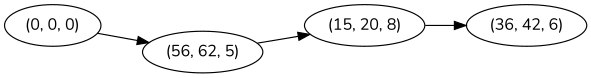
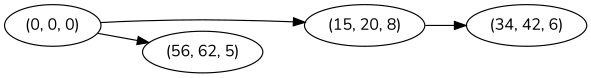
node "(36, 42, 6)": label "(36, 42, 6)" -> "(34, 42, 6)"
edge "(56, 62, 5)" -> "(15, 20, 8)": now "(0, 0, 0)" -> "(15, 20, 8)"
